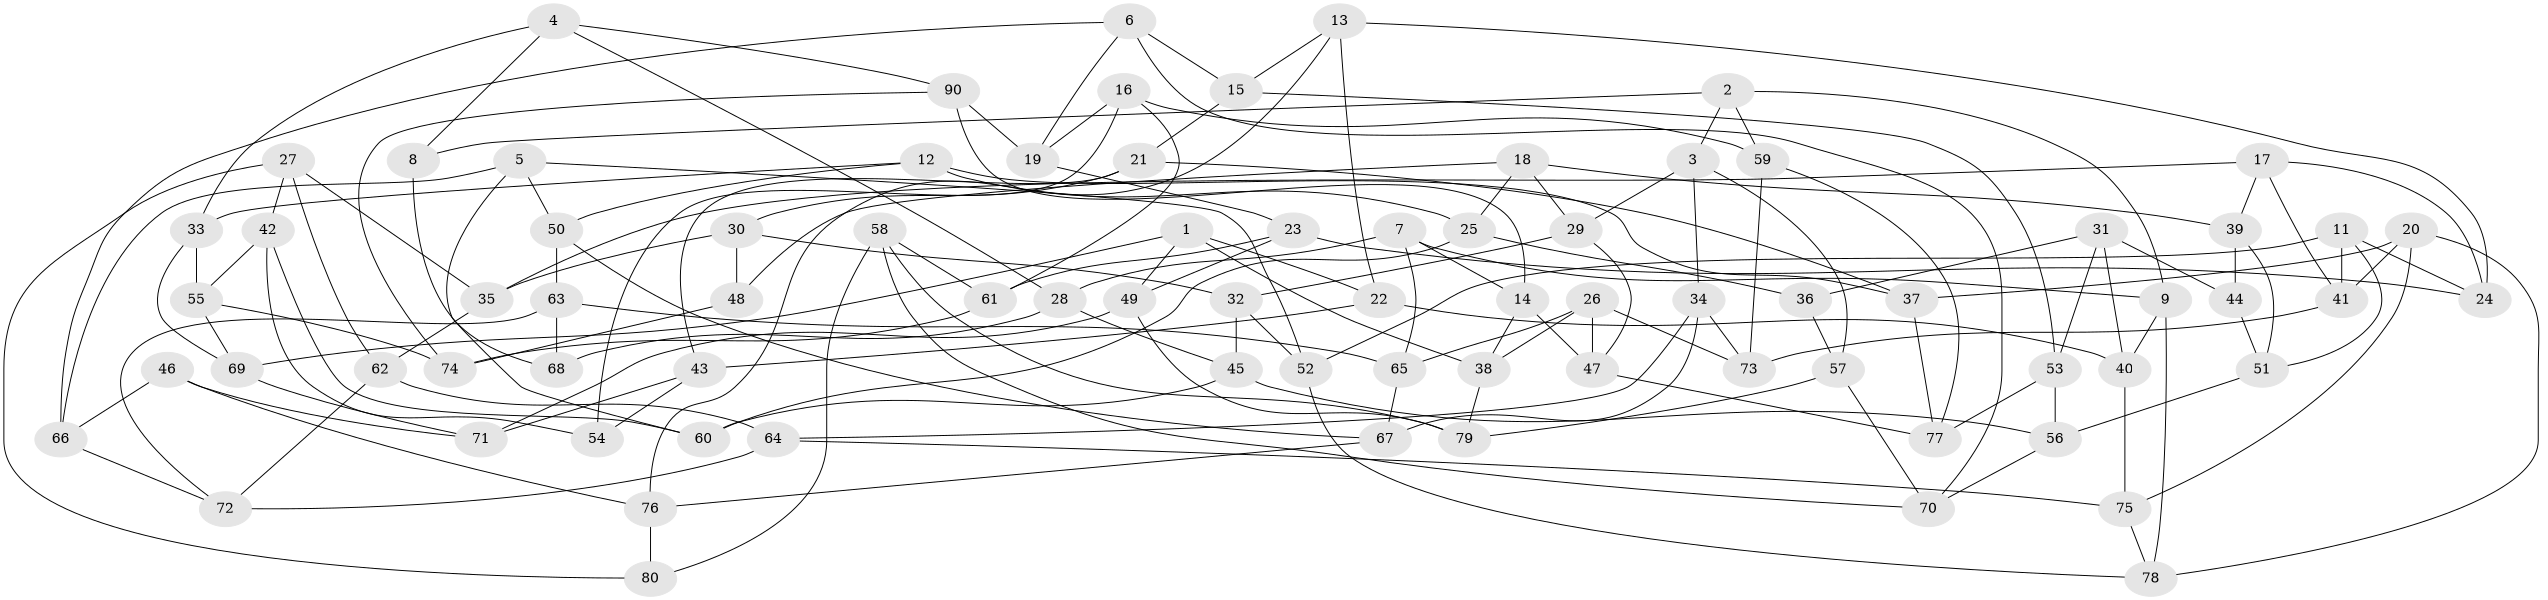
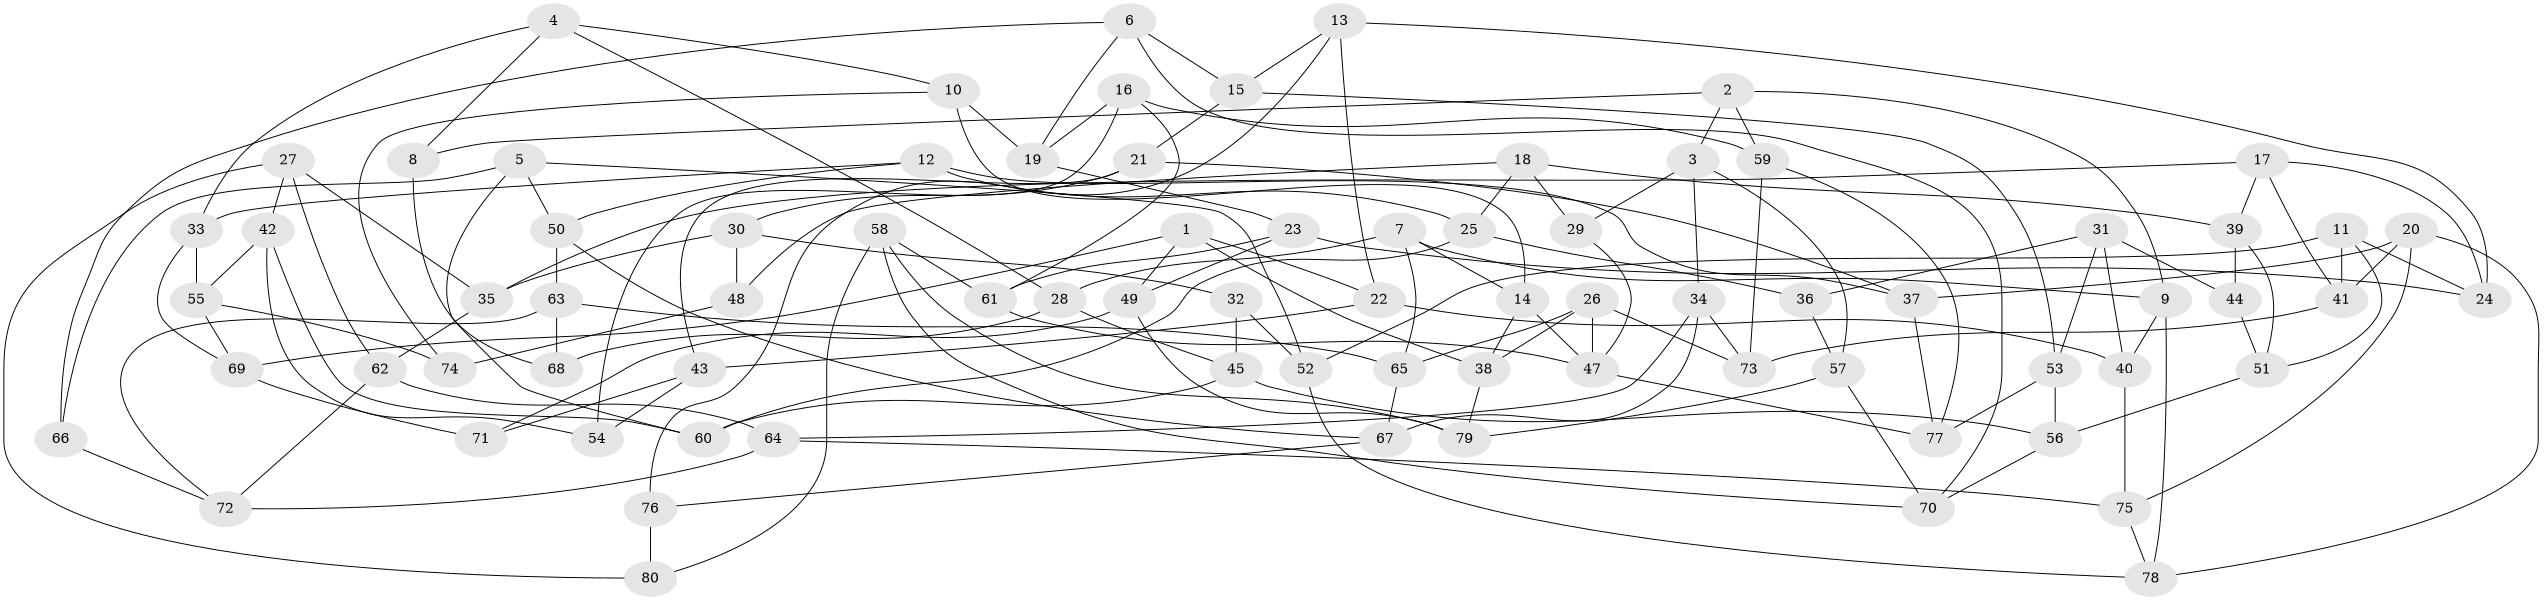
node "90": label "90" -> "10"
edge "29" -- "32": removed
edge "61" -- "74": now "61" -- "47"
node "46": removed
